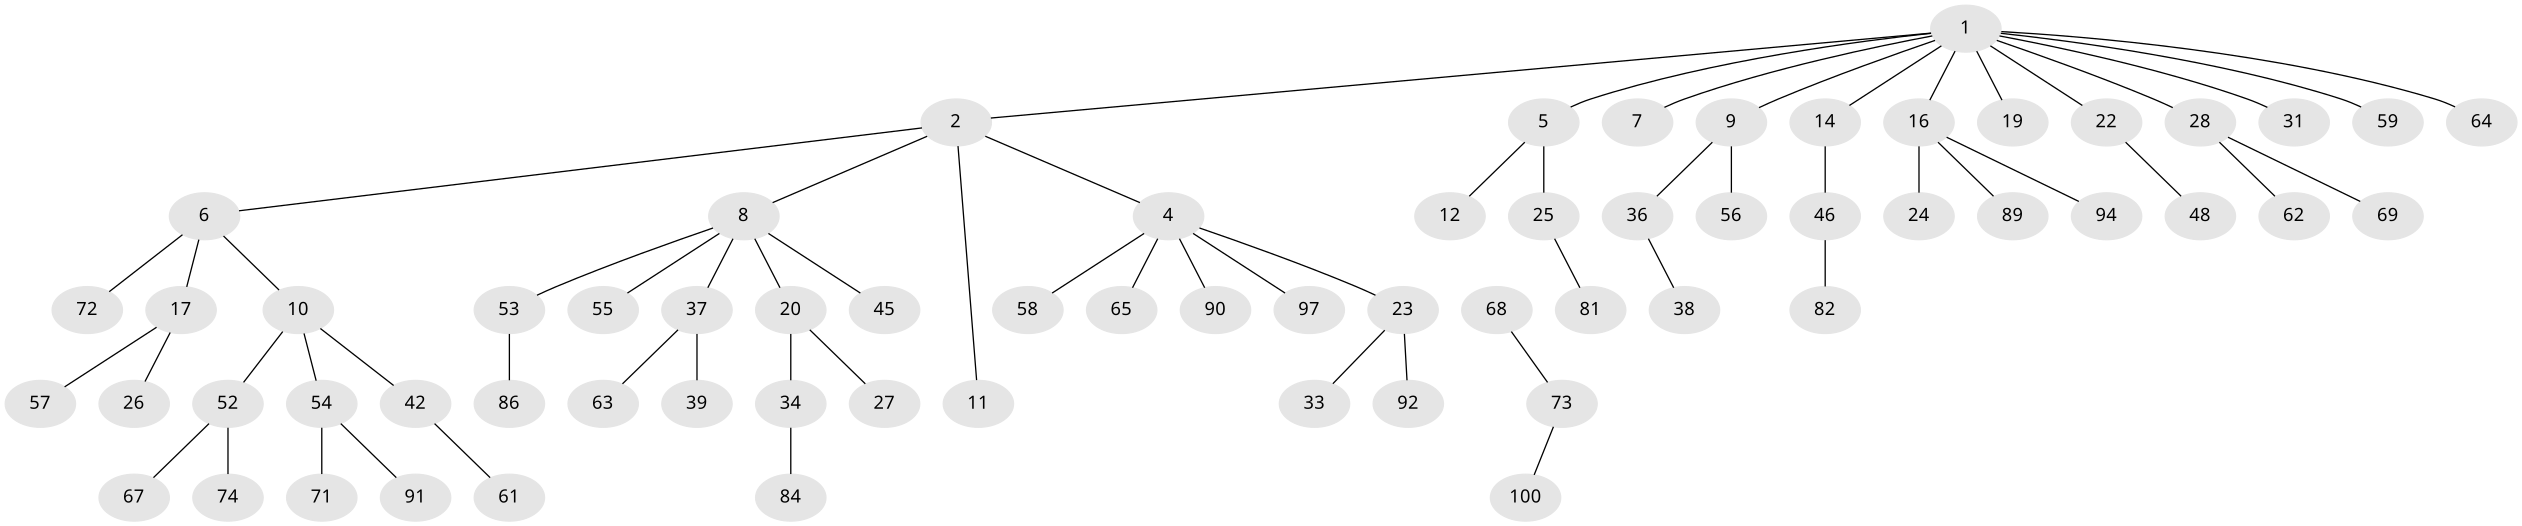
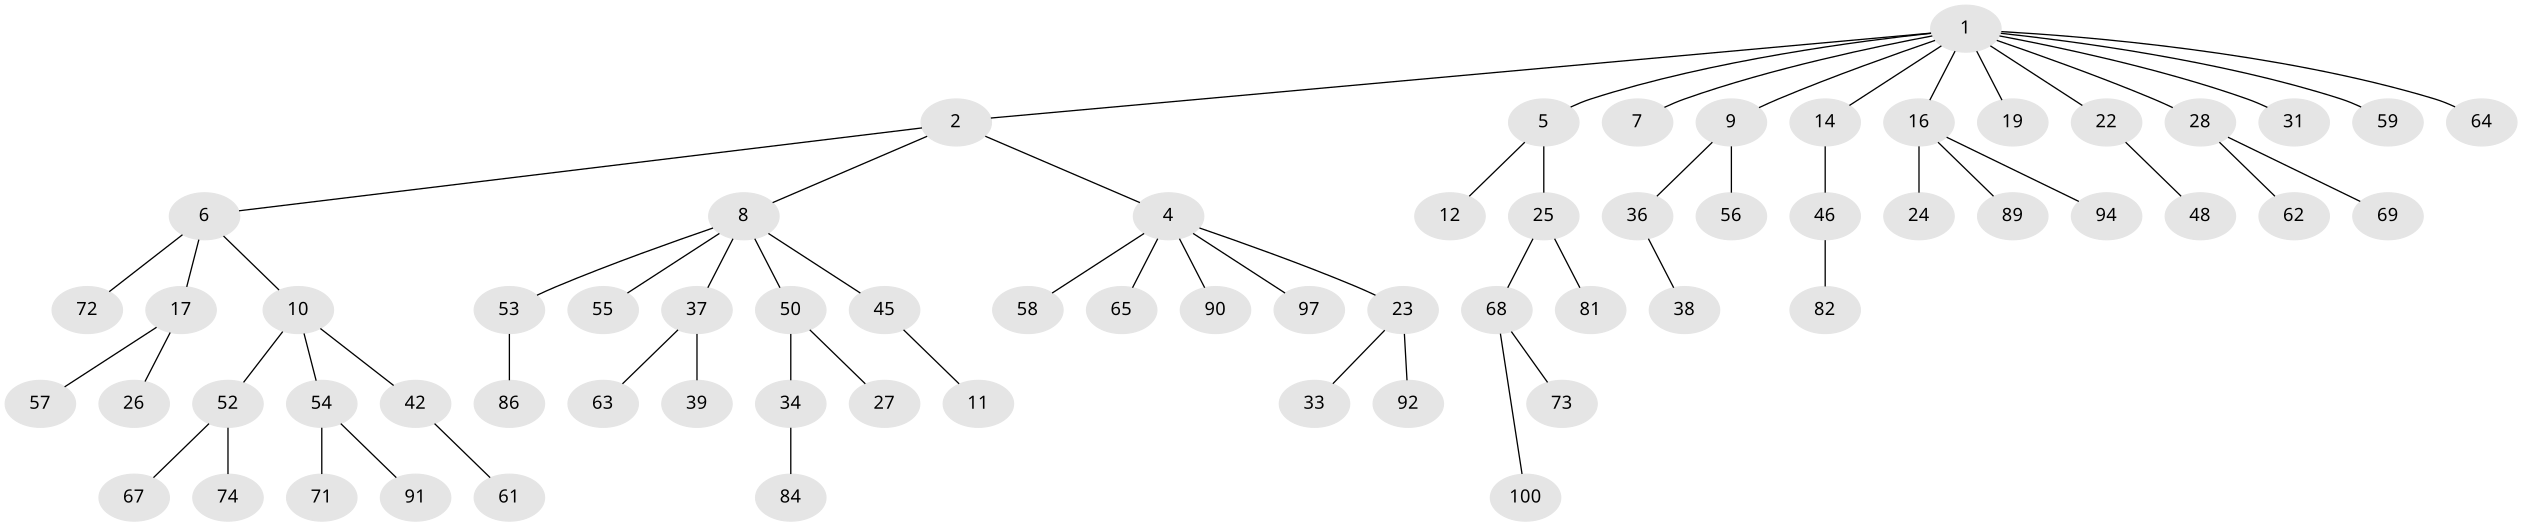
edge "2" -- "11": now "45" -- "11"
edge "25" -- "68": added
node "20": label "20" -> "50"
edge "73" -- "100": now "68" -- "100"
